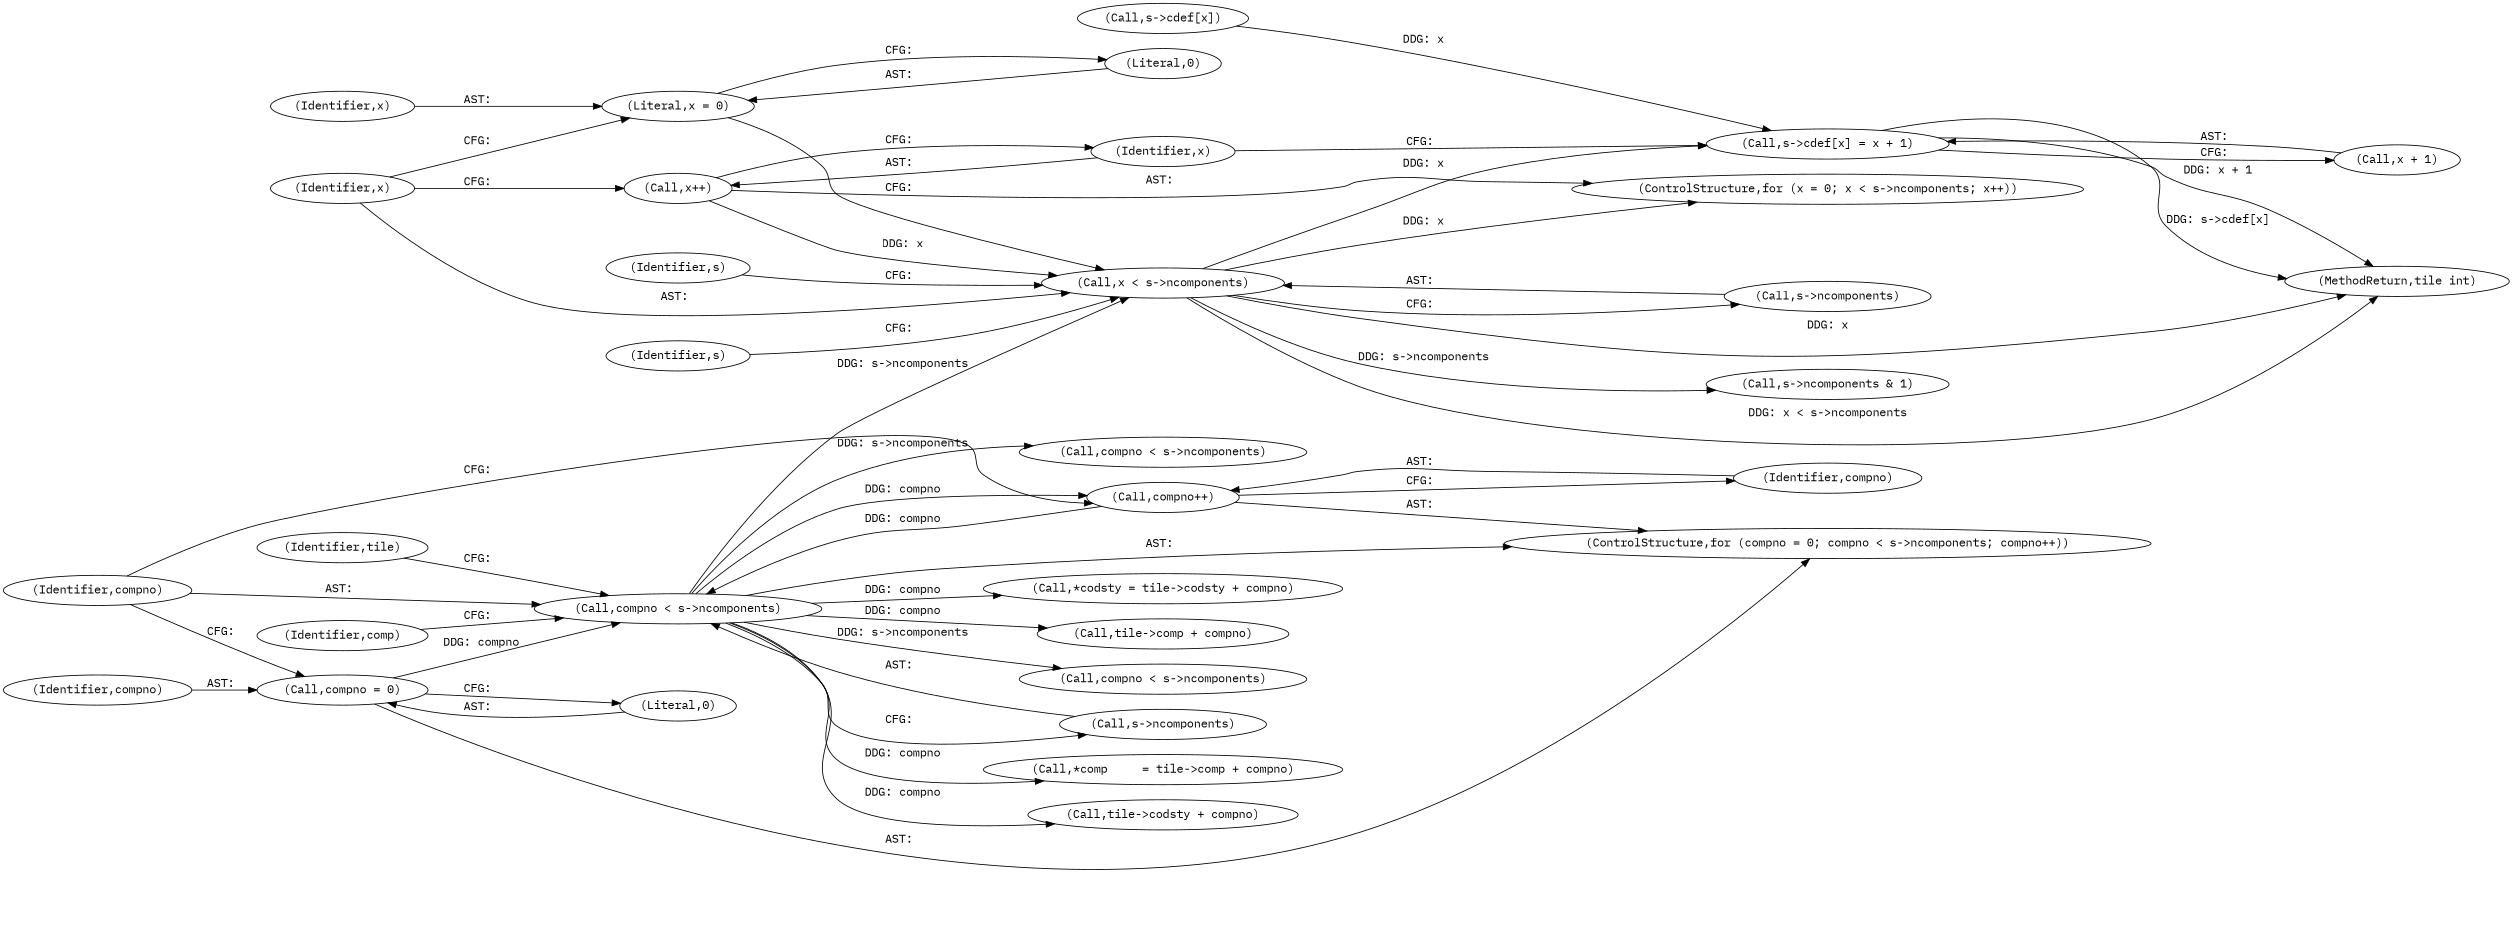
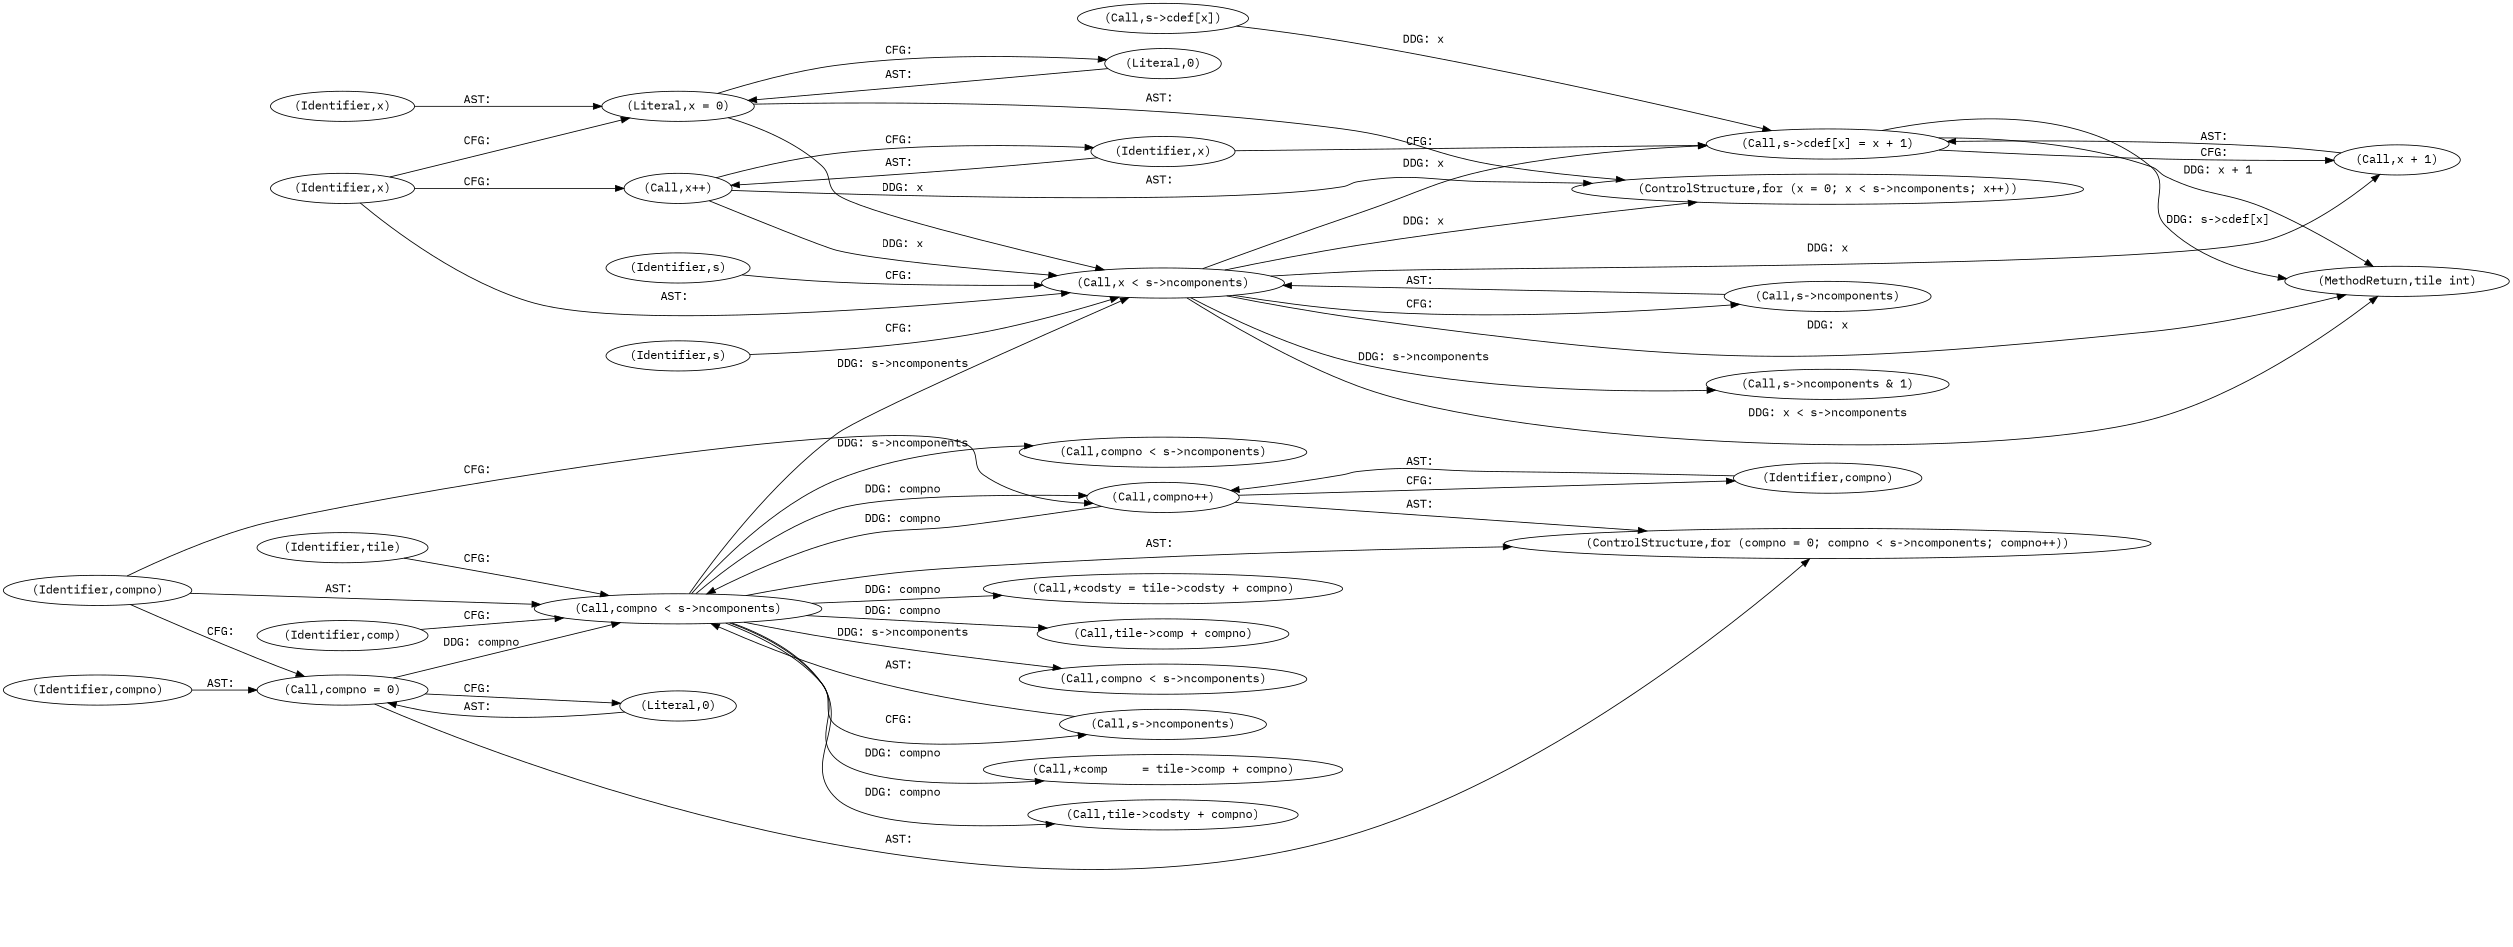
edge "(Literal,x = 0)" -> "(ControlStructure,for (x = 0; x < s->ncomponents; x++))": added, label "AST:"
edge "(Literal,x = 0)" -> "(Call,x < s->ncomponents)": label "CFG: " -> "DDG: x"
edge "(Call,x < s->ncomponents)" -> "(Call,x + 1)": added, label "DDG: x"
